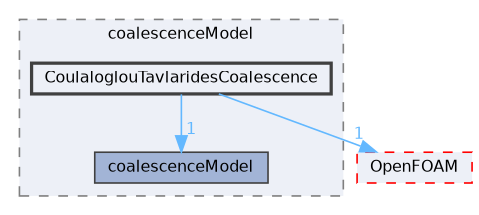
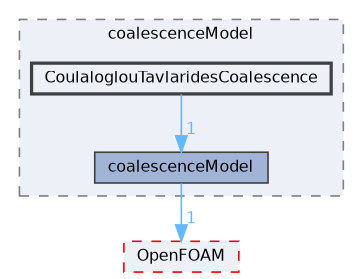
edge "CoulaloglouTavlaridesCoalescence" -> "OpenFOAM": now "coalescenceModel" -> "OpenFOAM"
